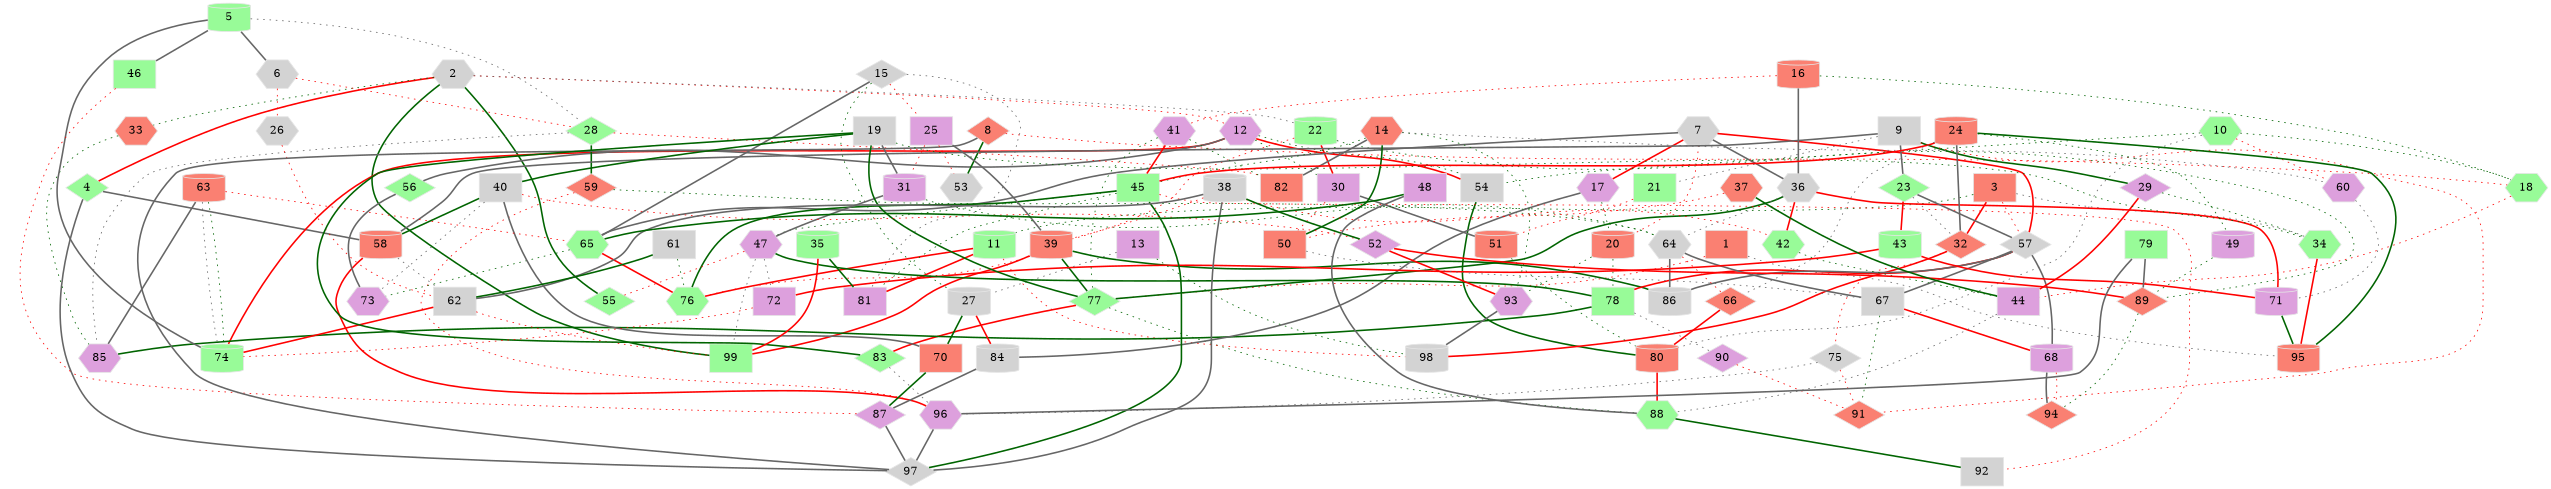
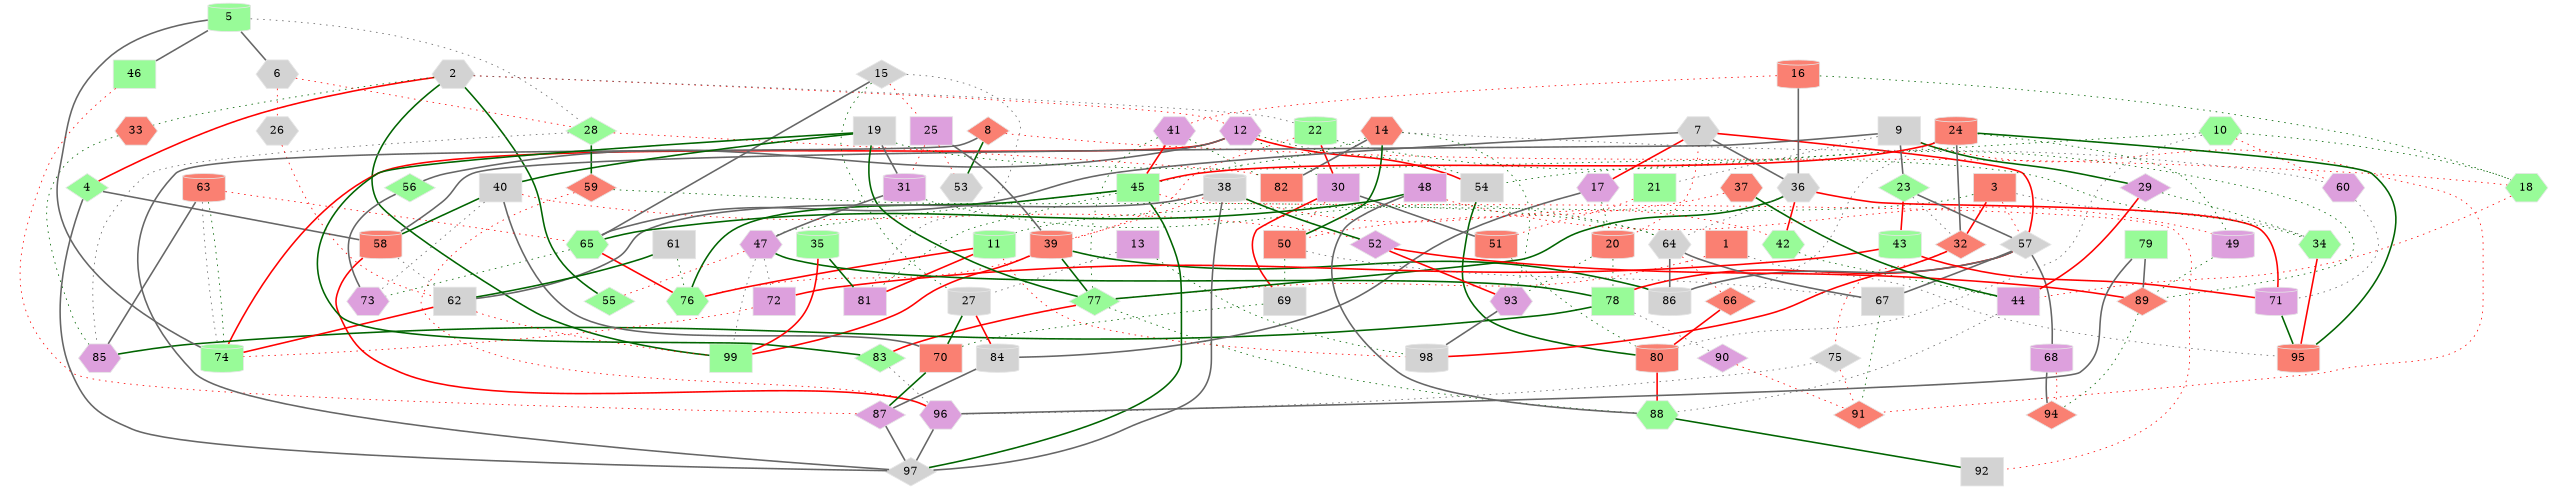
edge "48" -- "49": added
node "69": added
edge "67" -- "68": removed
